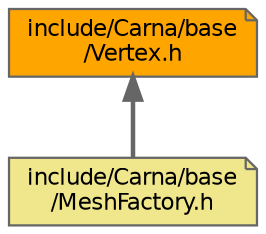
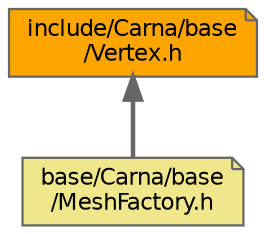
node "include/Carna/base /MeshFactory.h": label "include/Carna/base /MeshFactory.h" -> "base/Carna/base /MeshFactory.h"
